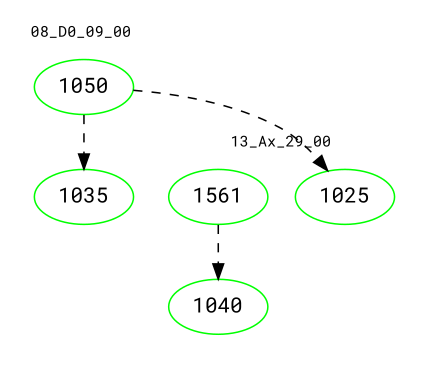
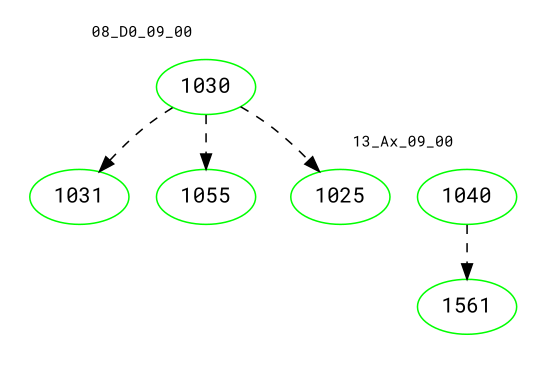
node "1050": label "1050" -> "1030"
cluster "13_Ax_29_00": label "13_Ax_29_00" -> "13_Ax_09_00"
node "1031": added
node "1035": label "1035" -> "1055"
edge "1561" -> "1040": reversed
